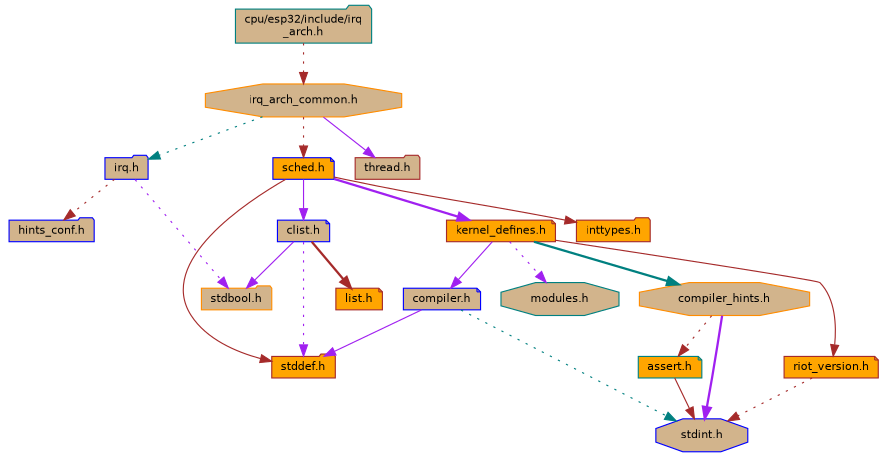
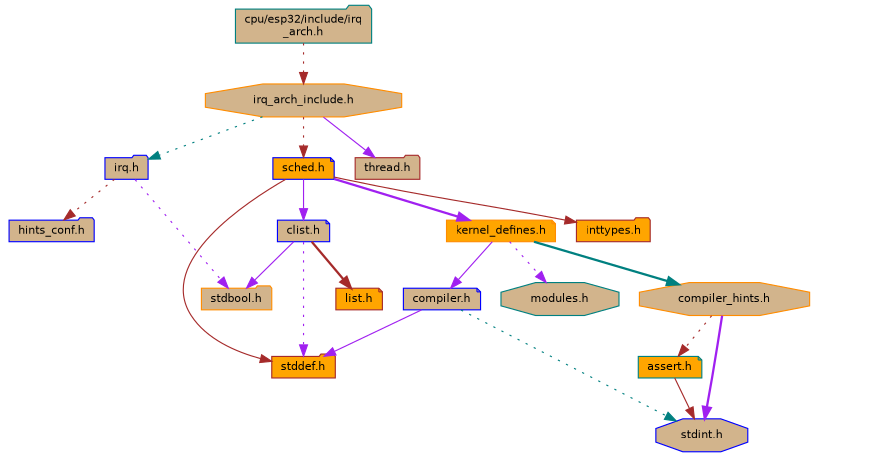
node "irq_arch_common.h": label "irq_arch_common.h" -> "irq_arch_include.h"
node "kernel_defines.h": color brown -> darkorange
node "riot_version.h": removed
